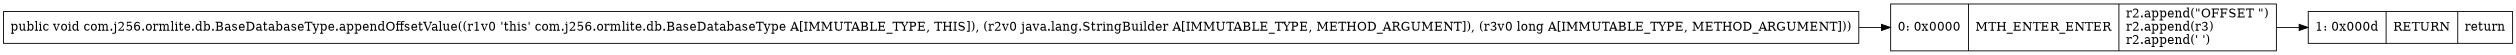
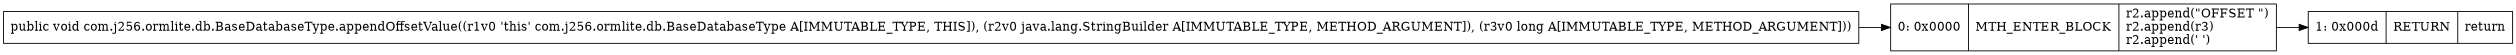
node "0: 0x0000": text "MTH_ENTER_ENTER" -> "MTH_ENTER_BLOCK"
